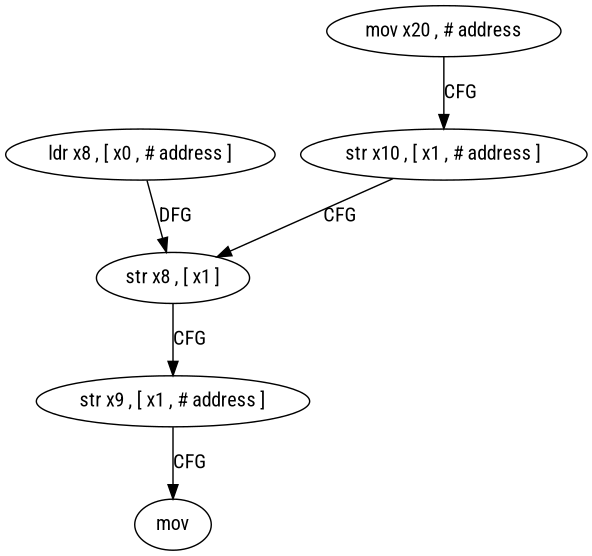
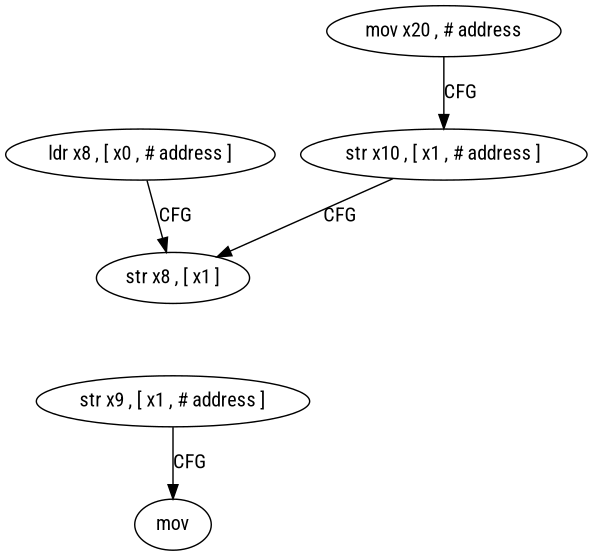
edge "ldr x8 , [ x0 , # address ]" -> "str x8 , [ x1 ]": label "DFG" -> "CFG"
edge "str x8 , [ x1 ]" -> "str x9 , [ x1 , # address ]": removed, label "CFG"
